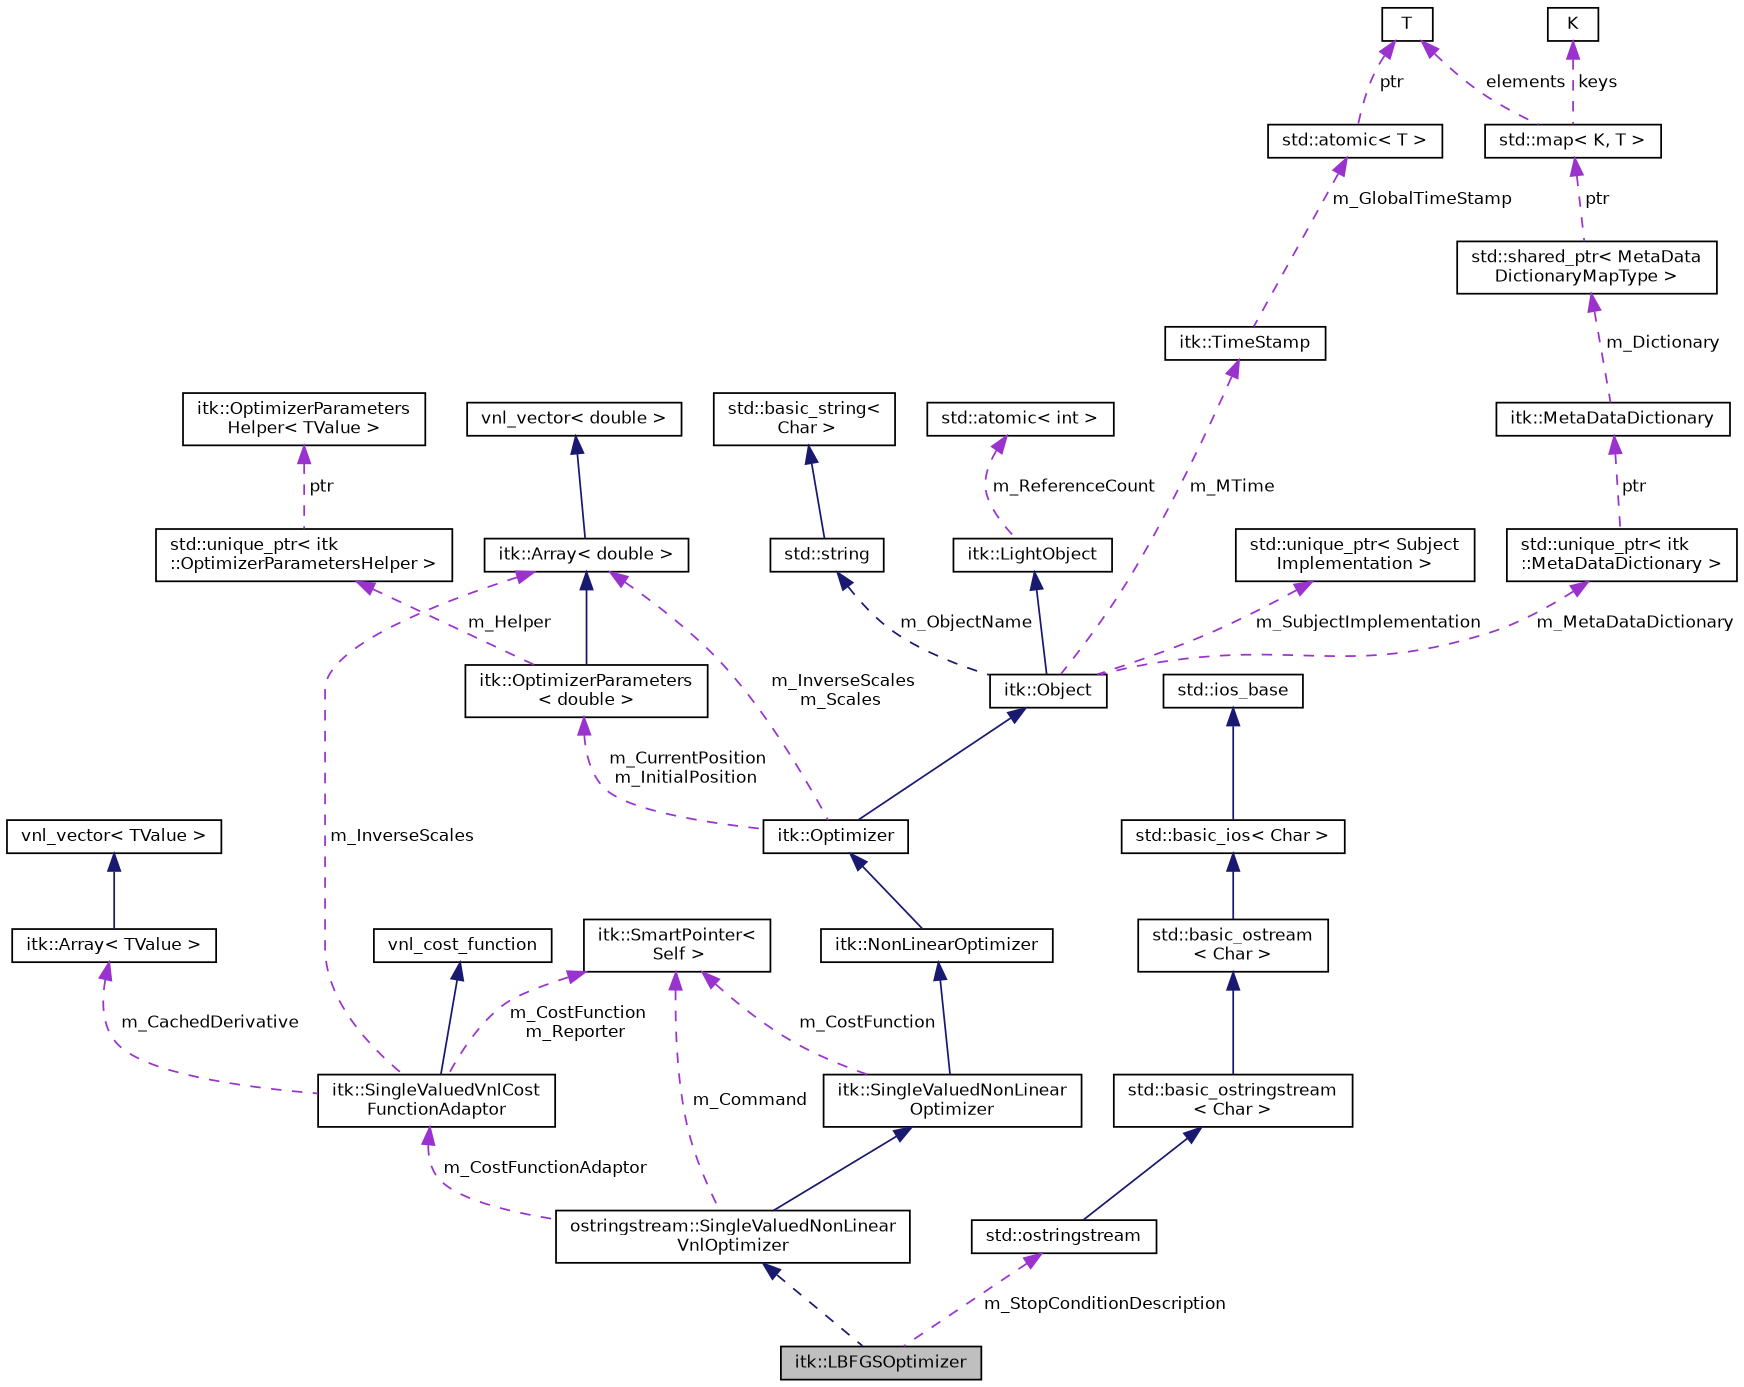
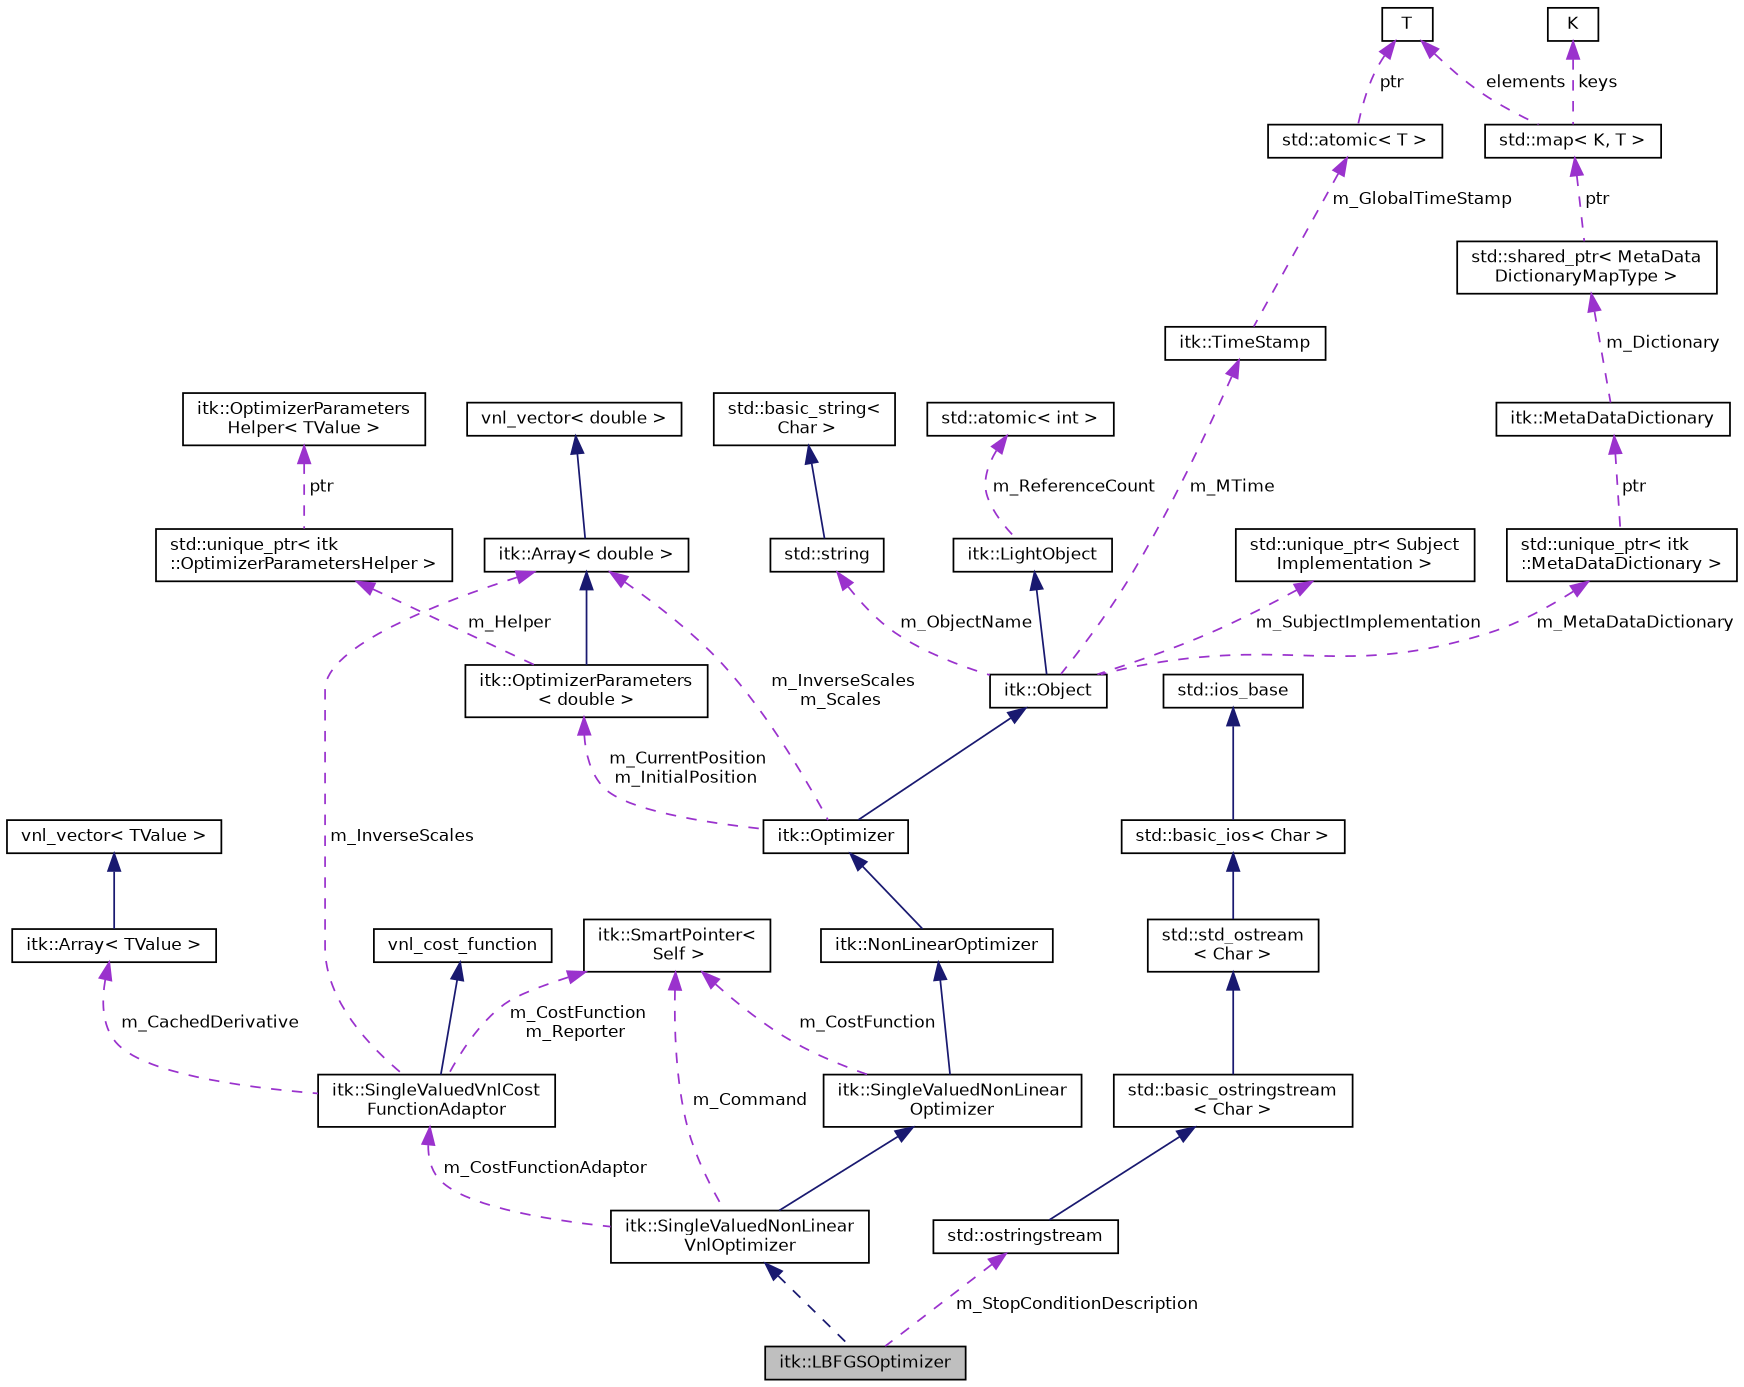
edge "itk::Object" -> "std::string": color midnightblue -> darkorchid3
node "std::basic_ostream < Char >": label "std::basic_ostream < Char >" -> "std::std_ostream < Char >"
node "ostringstream::SingleValuedNonLinear VnlOptimizer": label "ostringstream::SingleValuedNonLinear VnlOptimizer" -> "itk::SingleValuedNonLinear VnlOptimizer"
